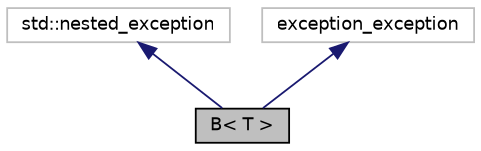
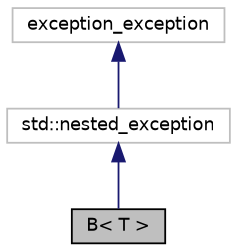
edge "B< T >" -> "exception_exception": now "std::nested_exception" -> "exception_exception"
